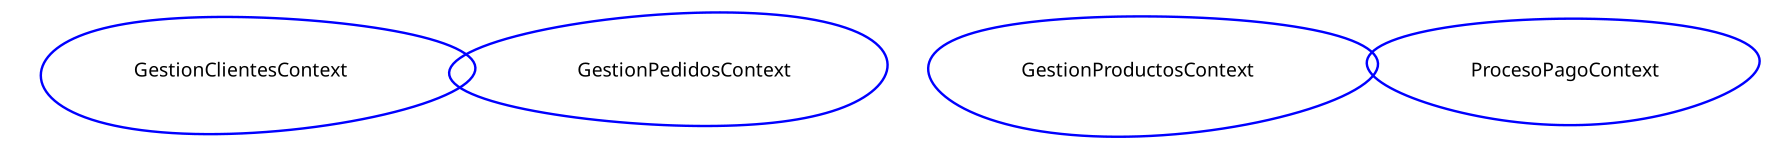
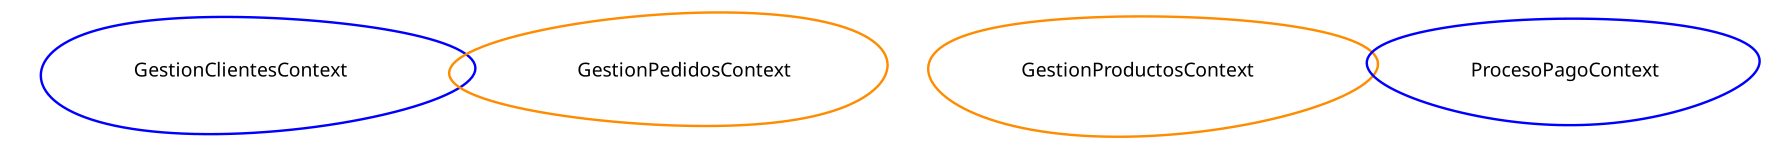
node "GestionPedidosContext": color blue -> darkorange
node "GestionProductosContext": color blue -> darkorange
